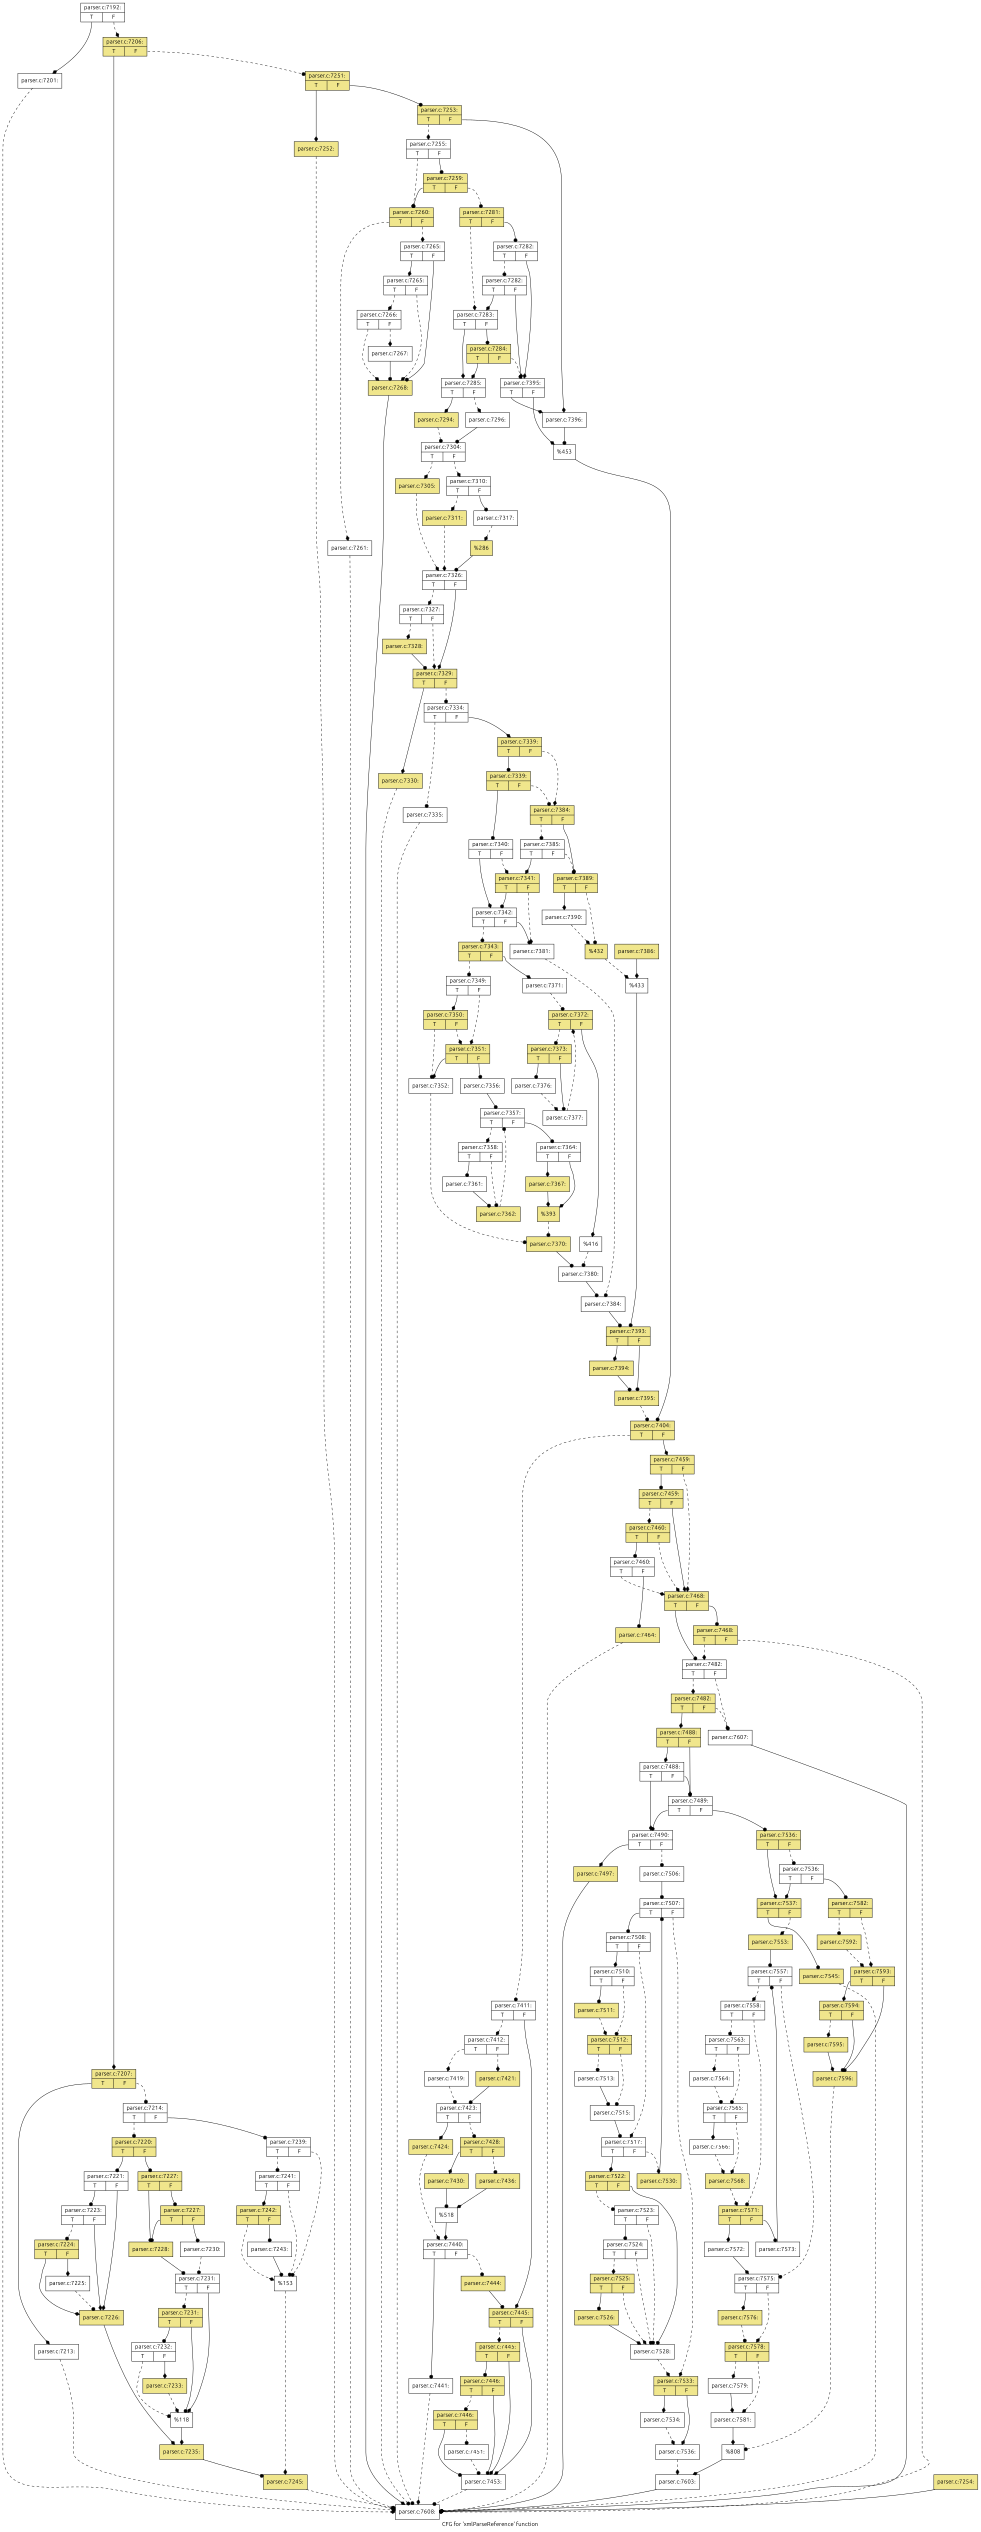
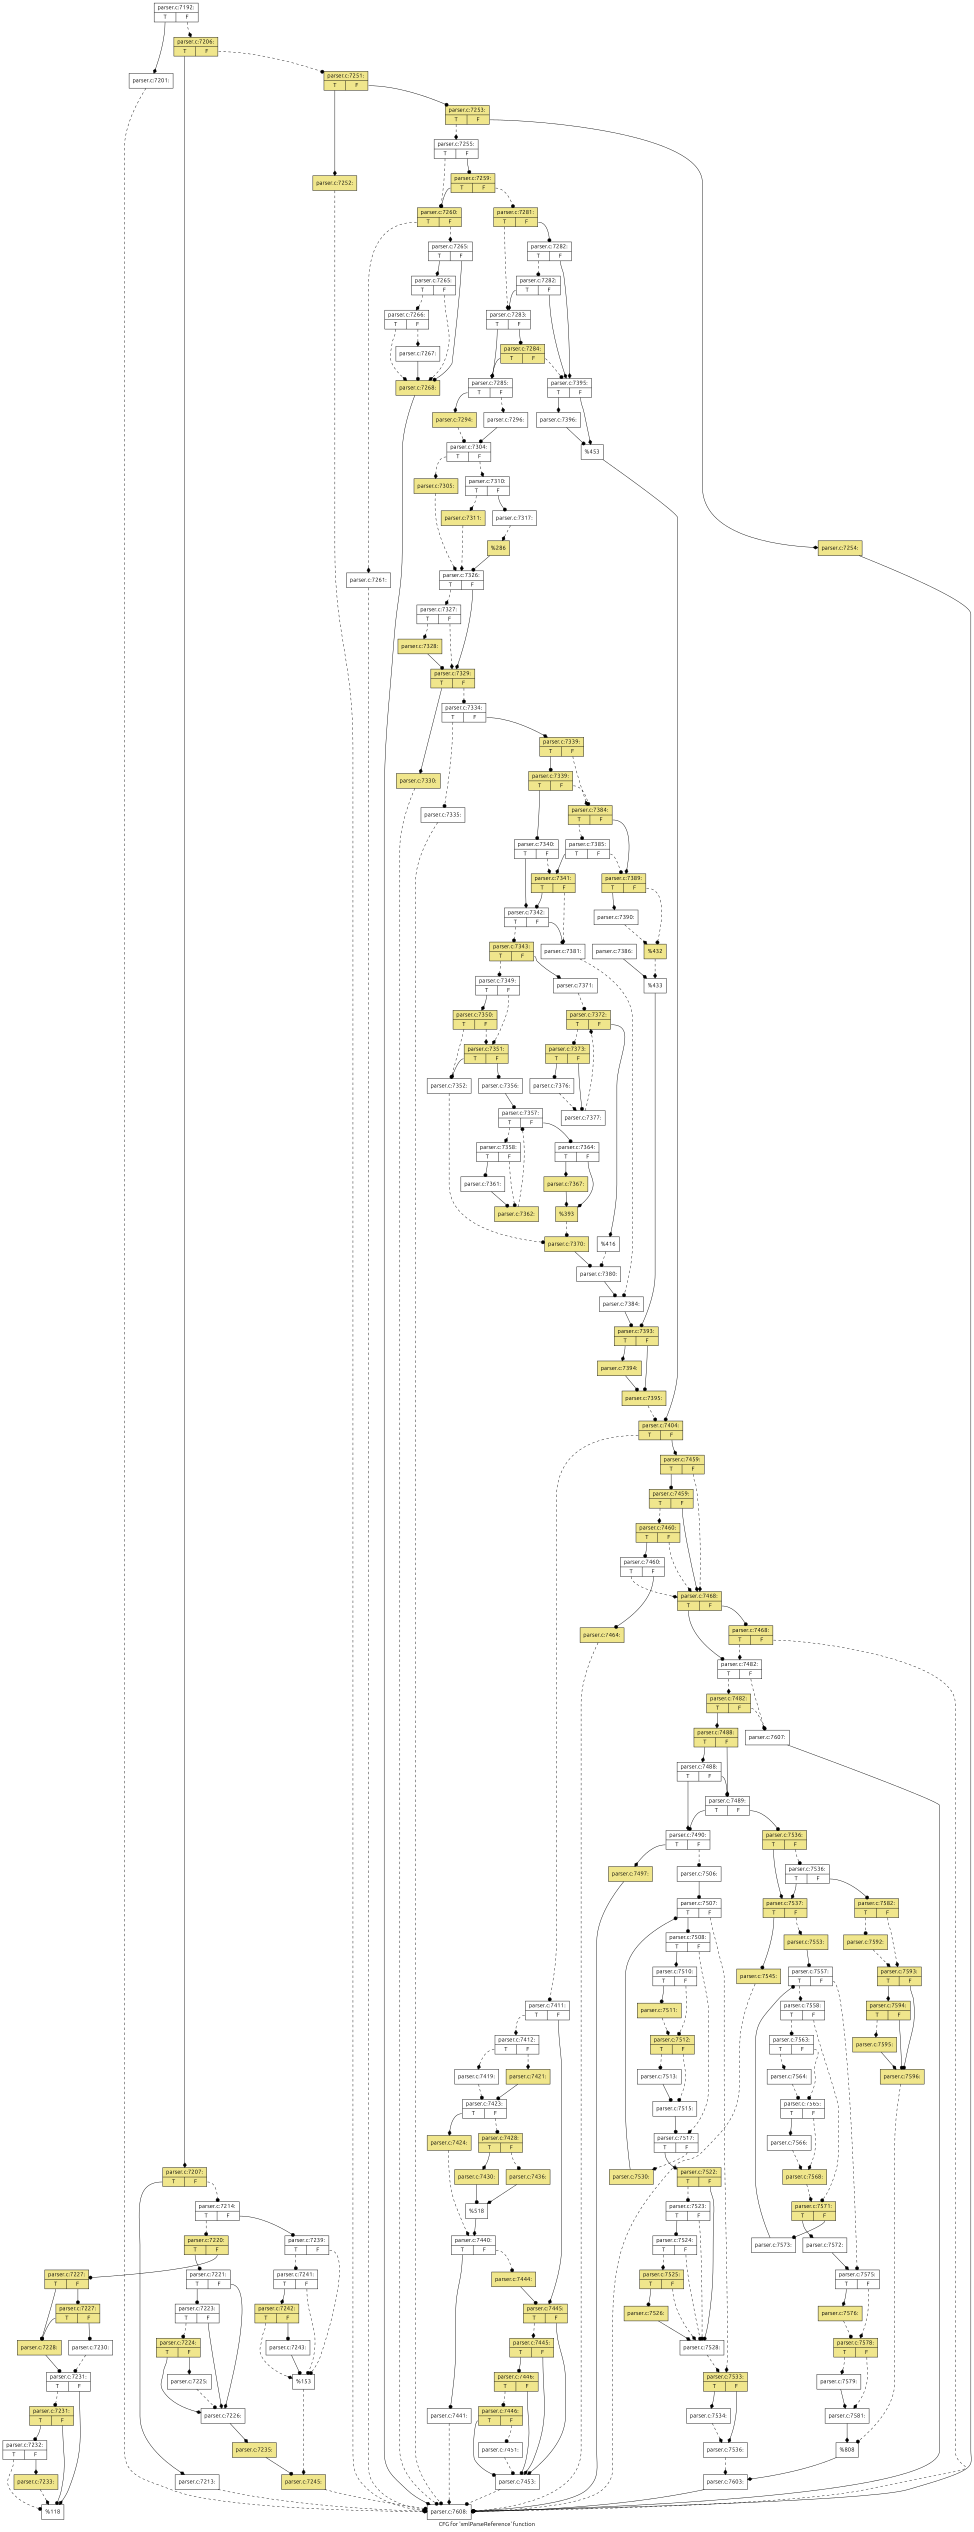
edge "parser.c:7253:" -> "parser.c:7396:": now "parser.c:7253:" -> "parser.c:7254:"
node "parser.c:7386:": fillcolor khaki -> white
node "parser.c:7226:": fillcolor khaki -> white
edge "%118" -> "parser.c:7235:": removed
